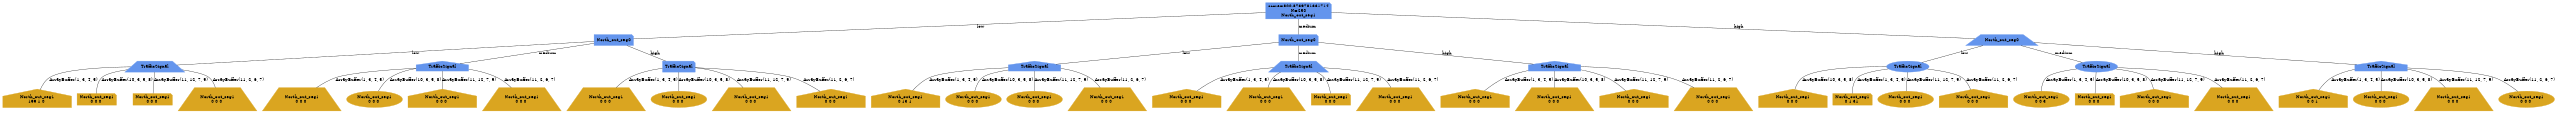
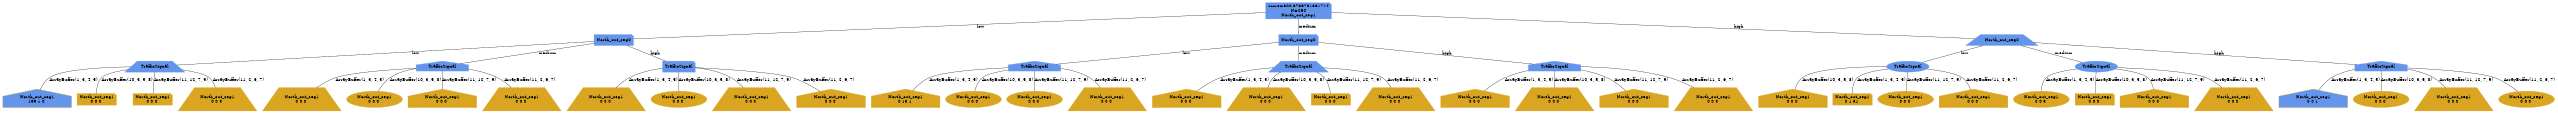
node "North_out_seg1 199 1 0": fillcolor goldenrod -> cornflowerblue
node "North_out_seg1 0 0 1": fillcolor goldenrod -> cornflowerblue
